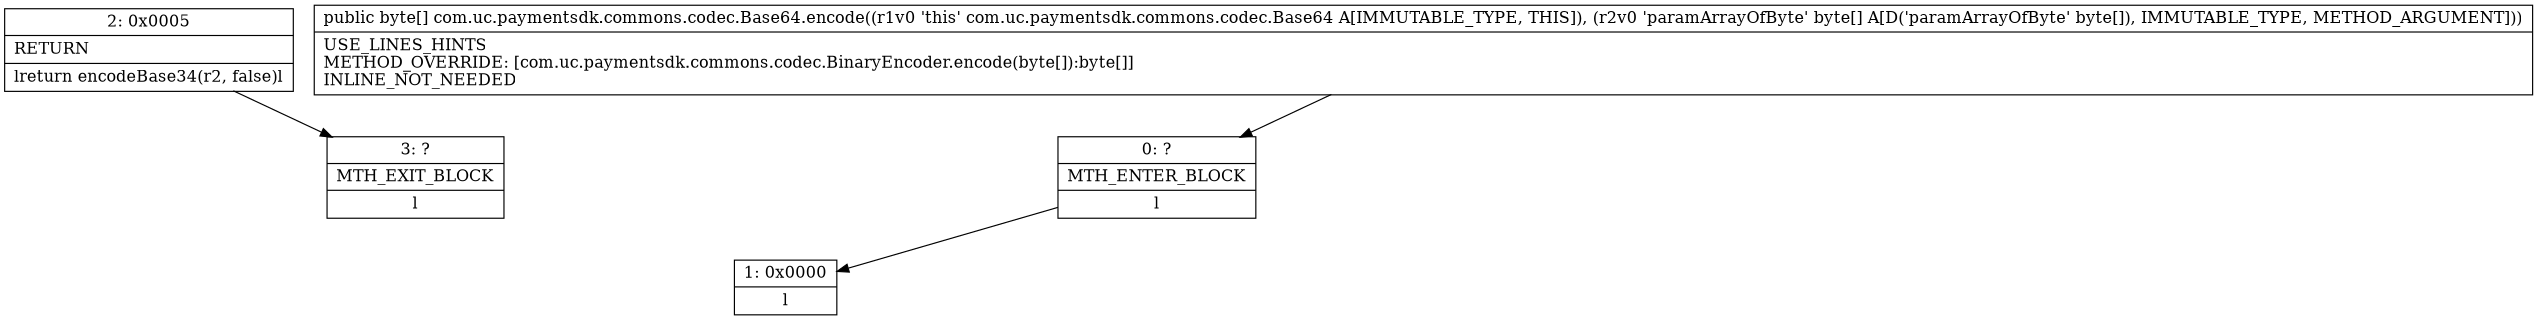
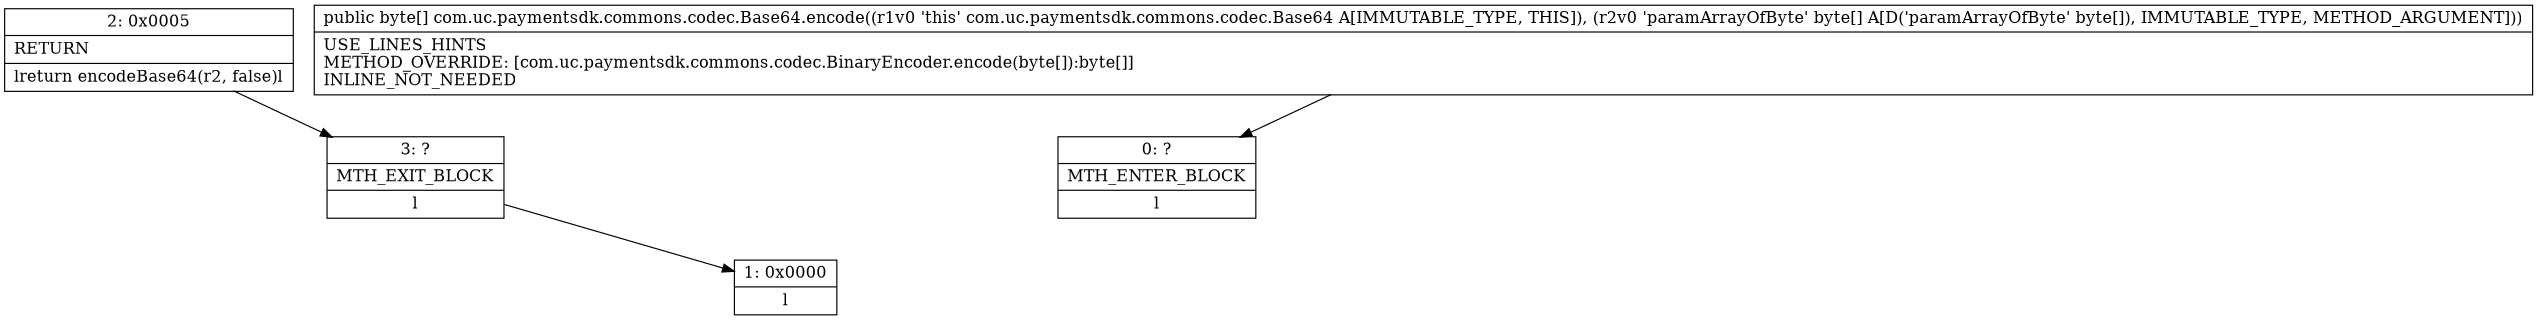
node "2: 0x0005": text "lreturn encodeBase34(r2, false)l" -> "lreturn encodeBase64(r2, false)l"
edge "0: ?" -> "1: 0x0000": now "3: ?" -> "1: 0x0000"
